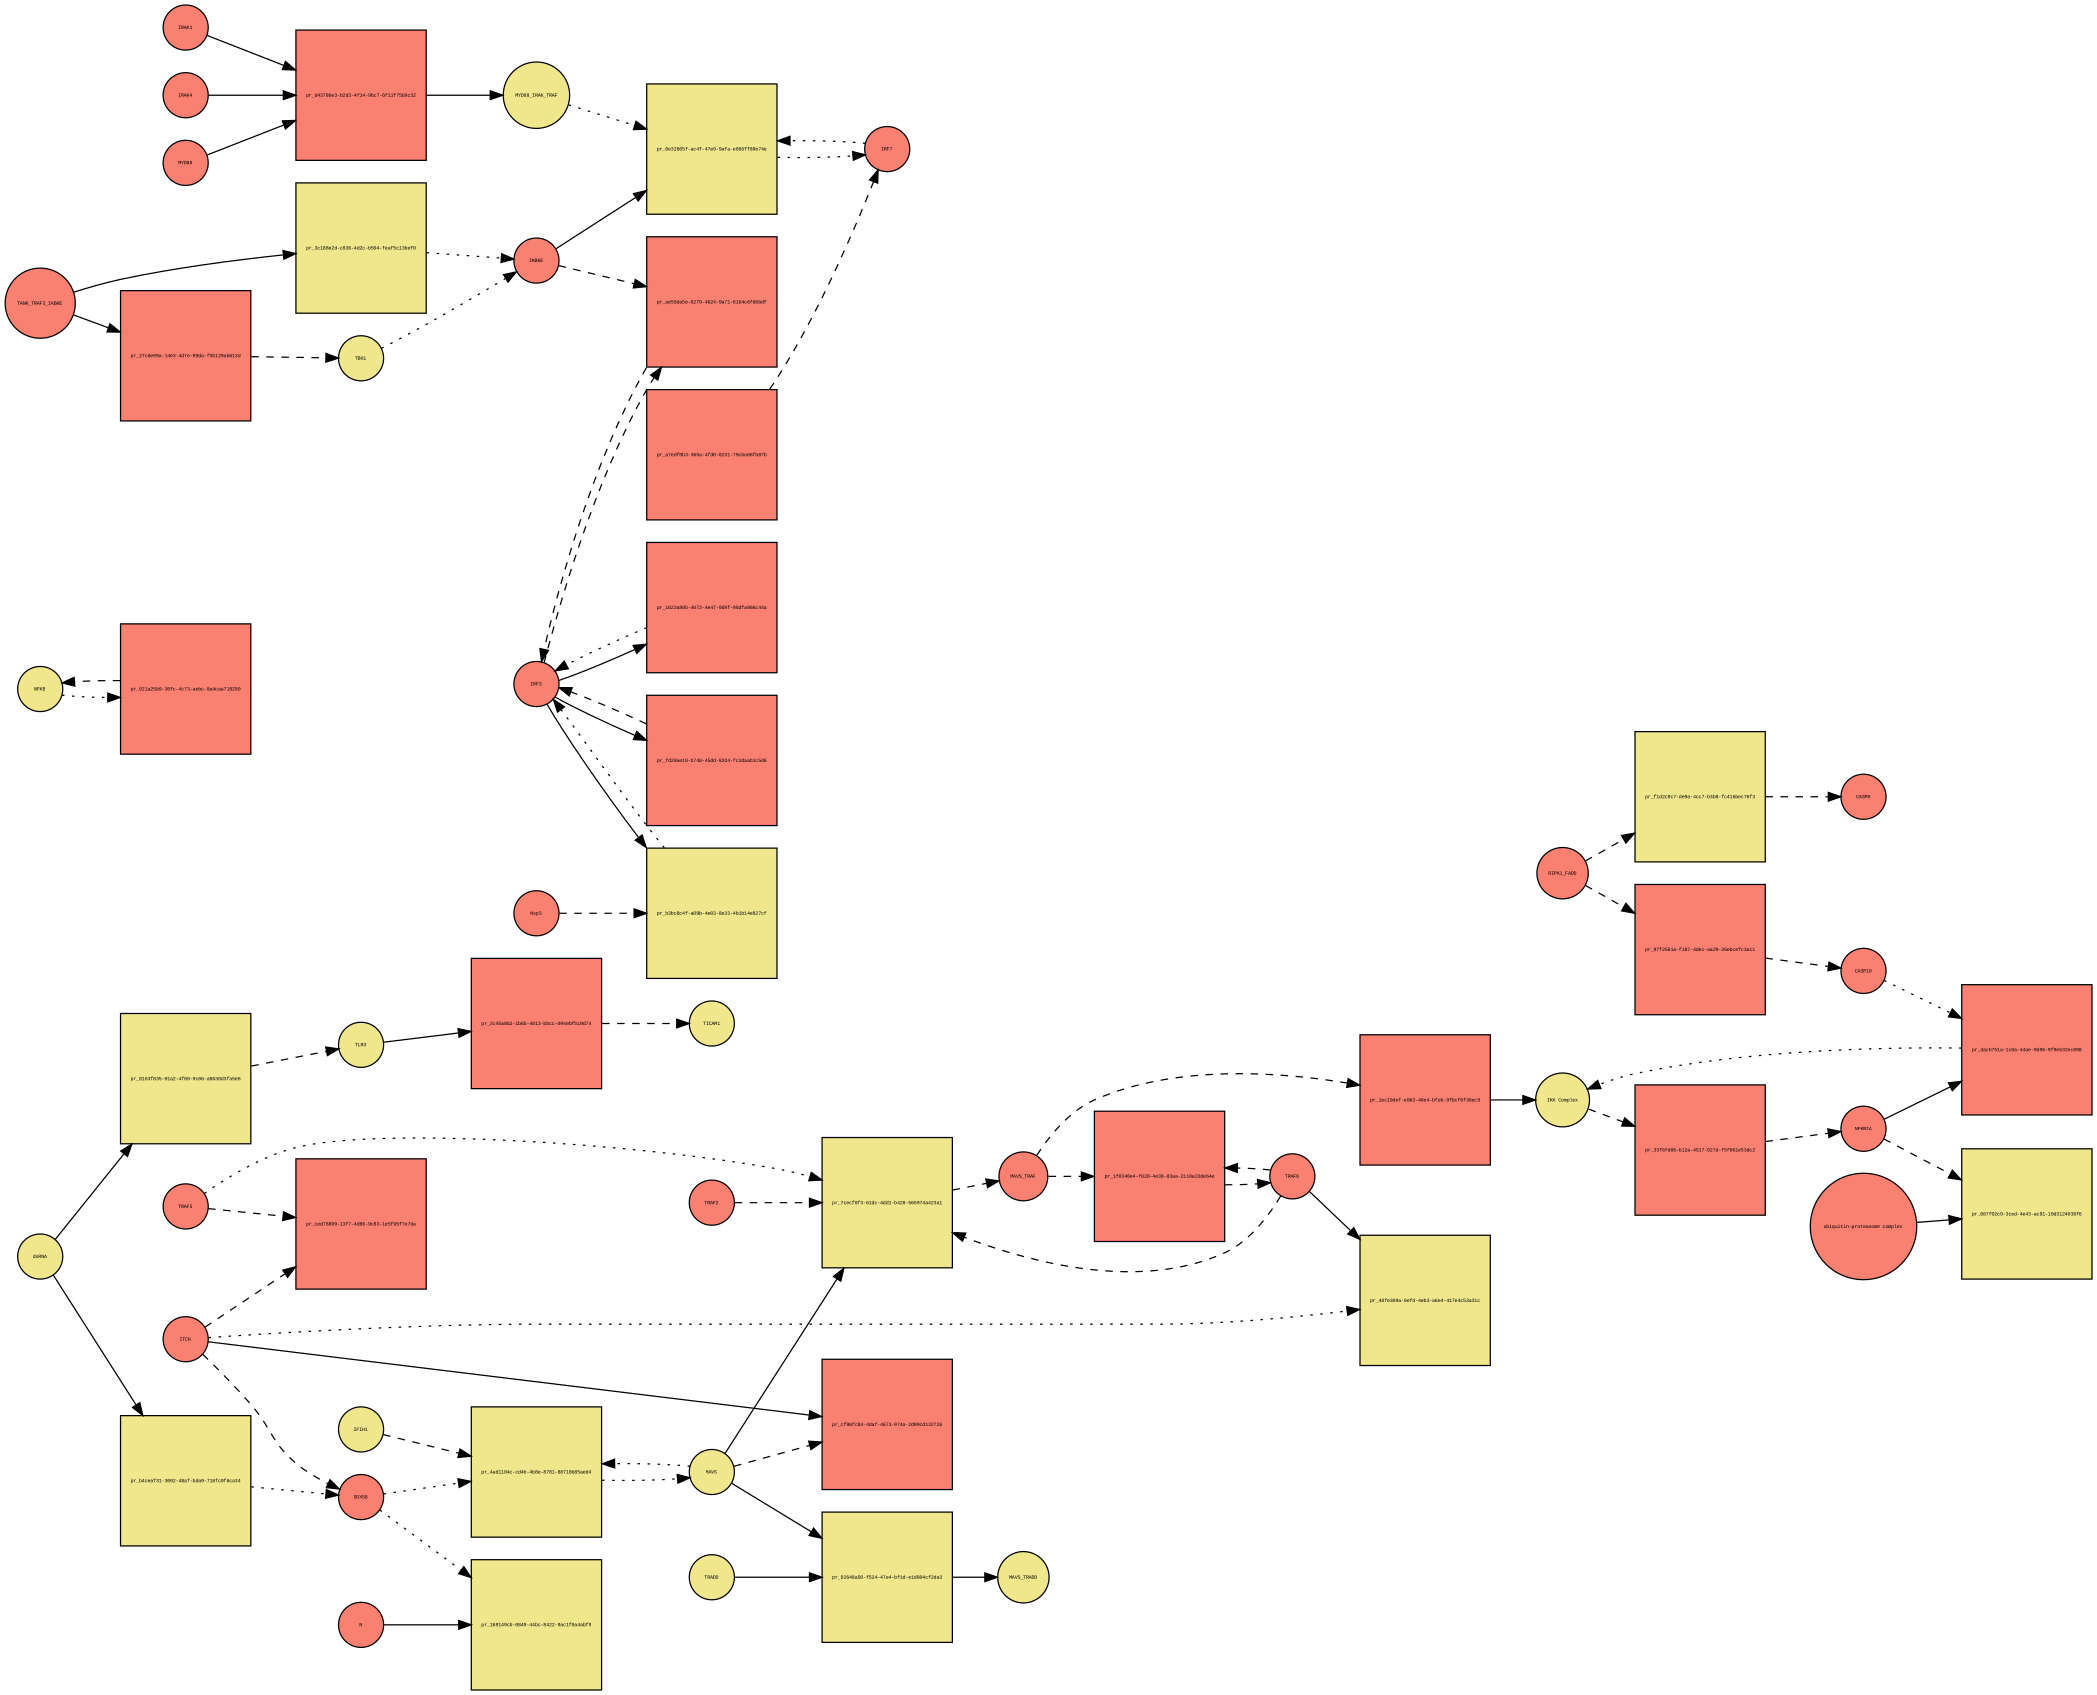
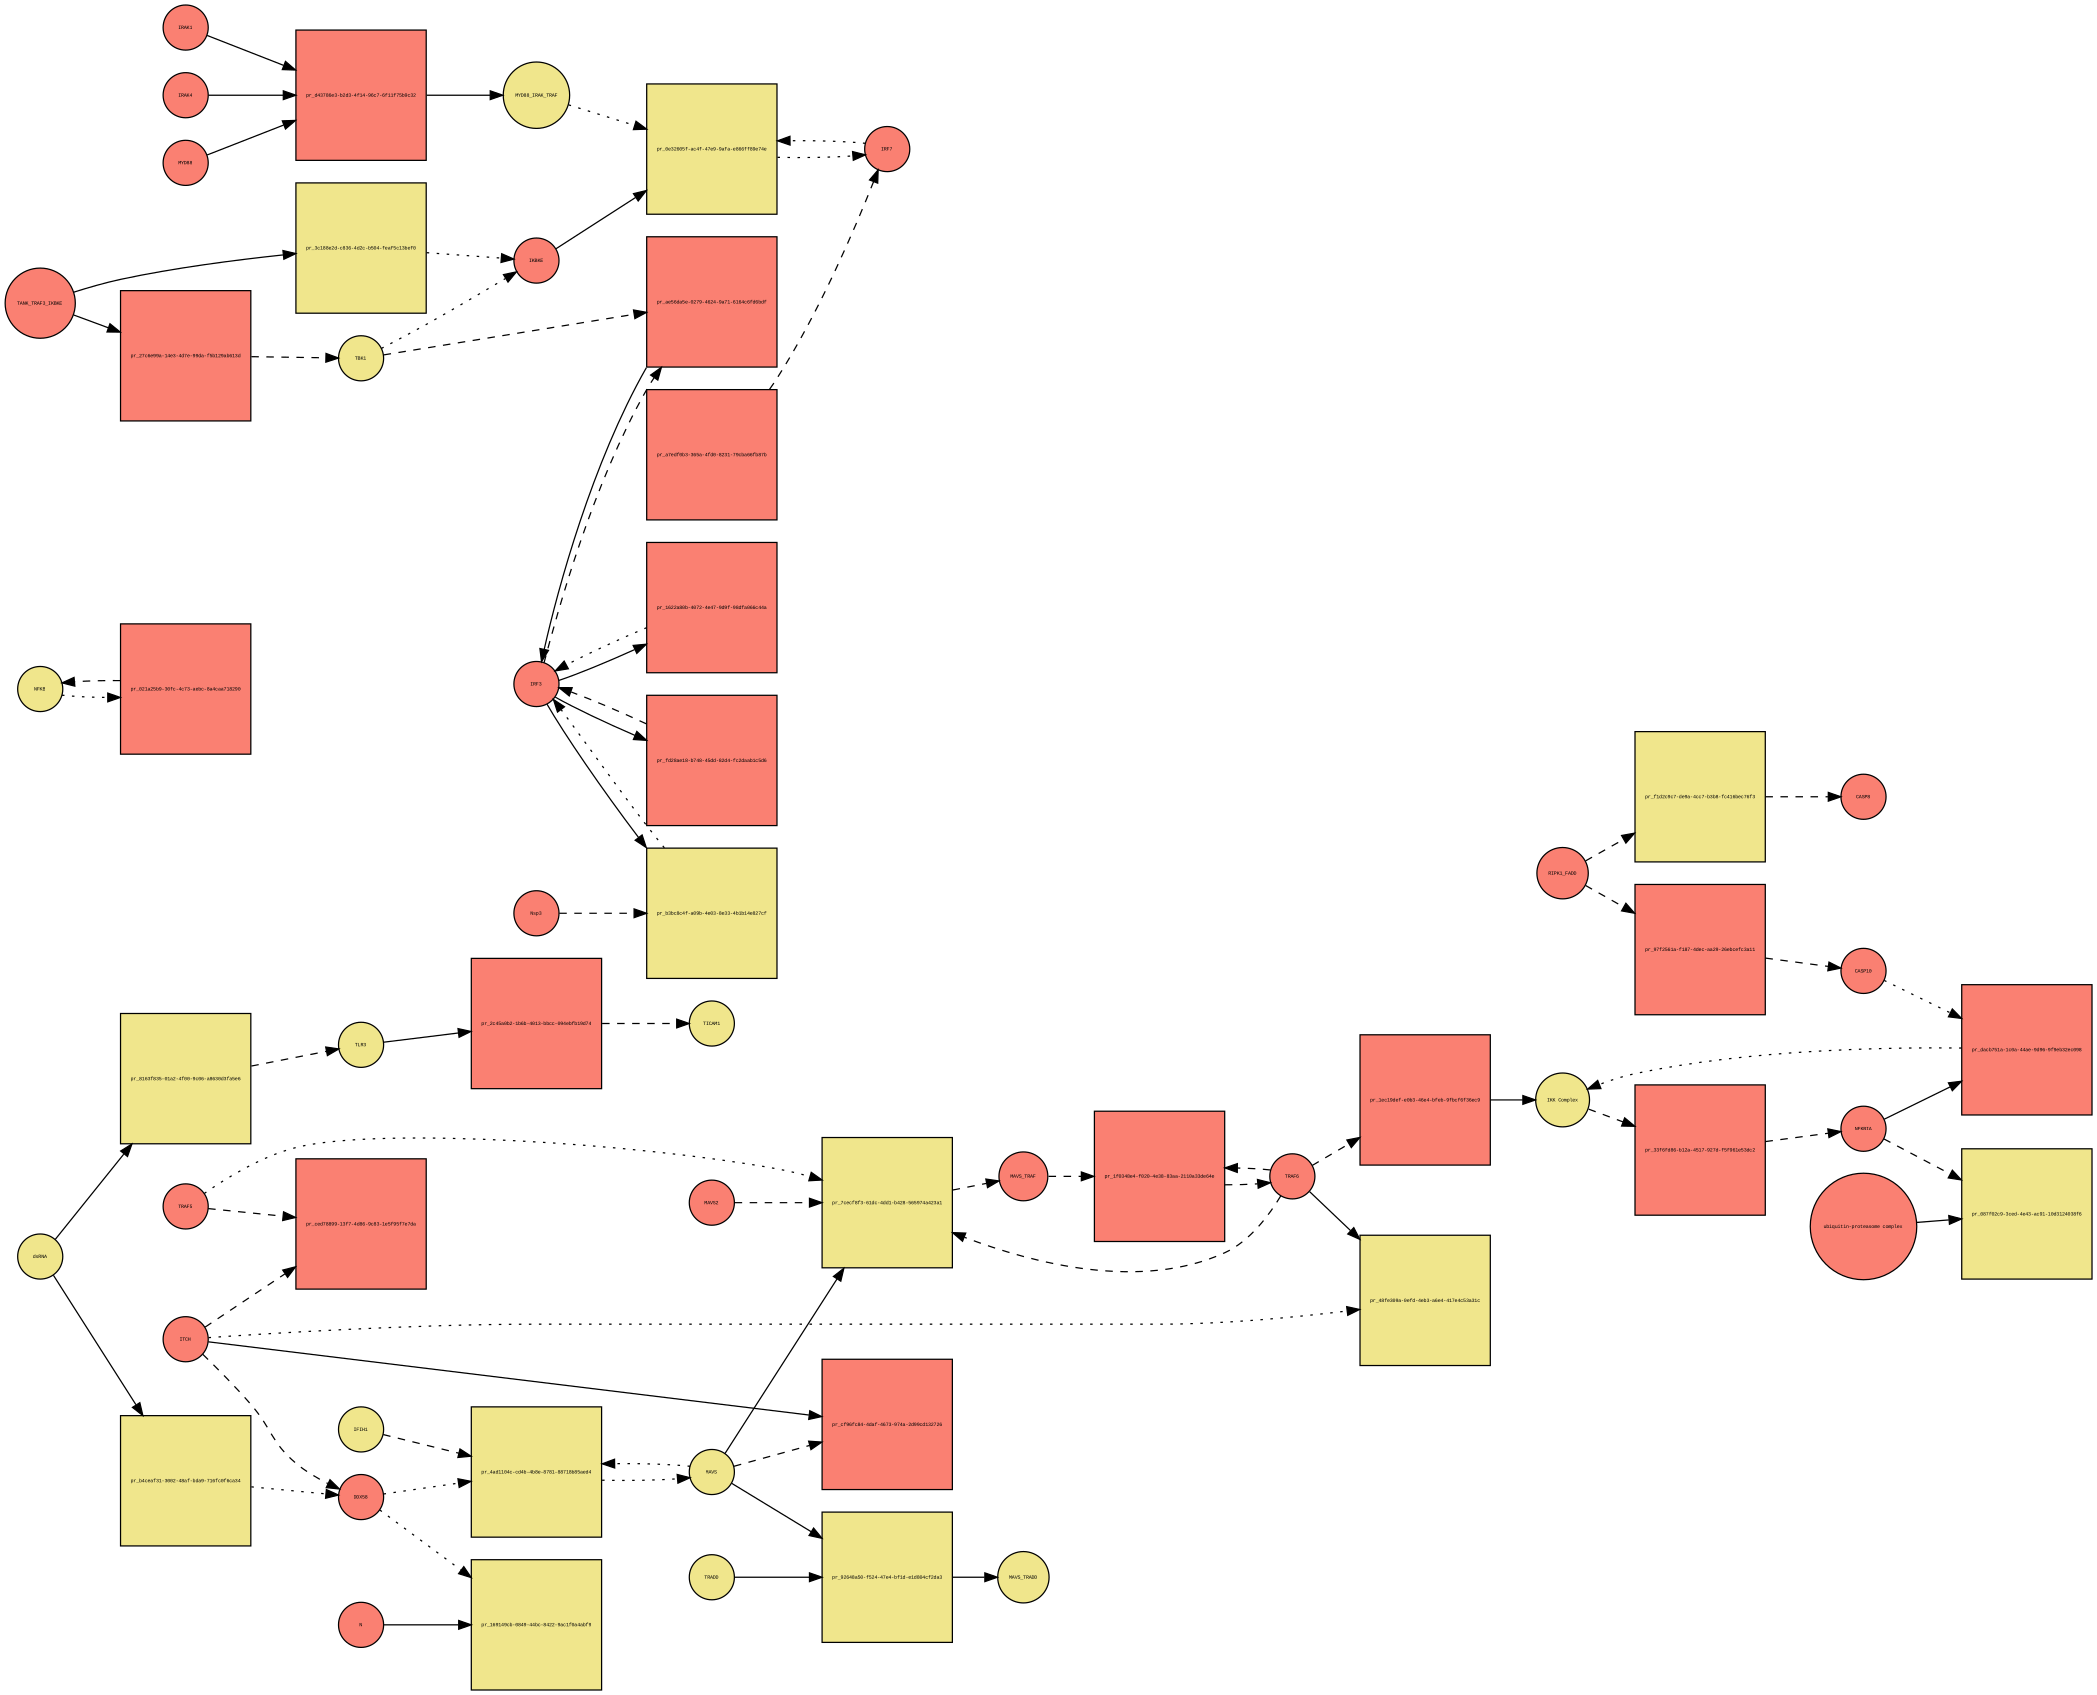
edge "IKBKE" -> "pr_ae56da5e-0279-4624-9a71-6164c6fd6bdf": now "TBK1" -> "pr_ae56da5e-0279-4624-9a71-6164c6fd6bdf"
edge "pr_ae56da5e-0279-4624-9a71-6164c6fd6bdf" -> "IRF3": style dashed -> solid
edge "MAVS_TRAF" -> "pr_1ec19def-e0b3-46e4-bfeb-9fbcf6f36ec9": now "TRAF6" -> "pr_1ec19def-e0b3-46e4-bfeb-9fbcf6f36ec9"
node "TRAF2": label "TRAF2" -> "MAVS2"
